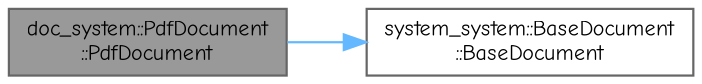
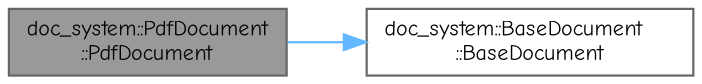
node "system_system::BaseDocument ::BaseDocument": label "system_system::BaseDocument ::BaseDocument" -> "doc_system::BaseDocument ::BaseDocument"
